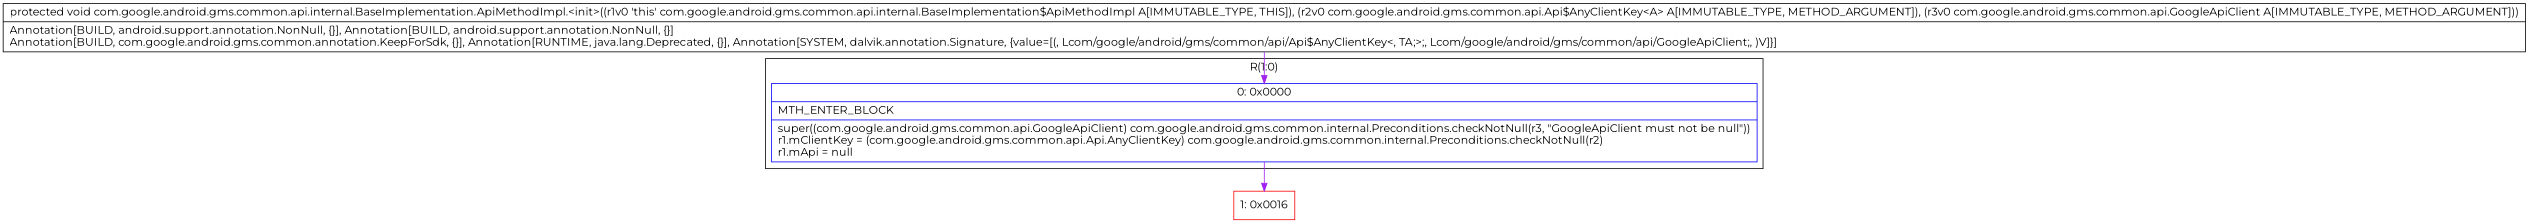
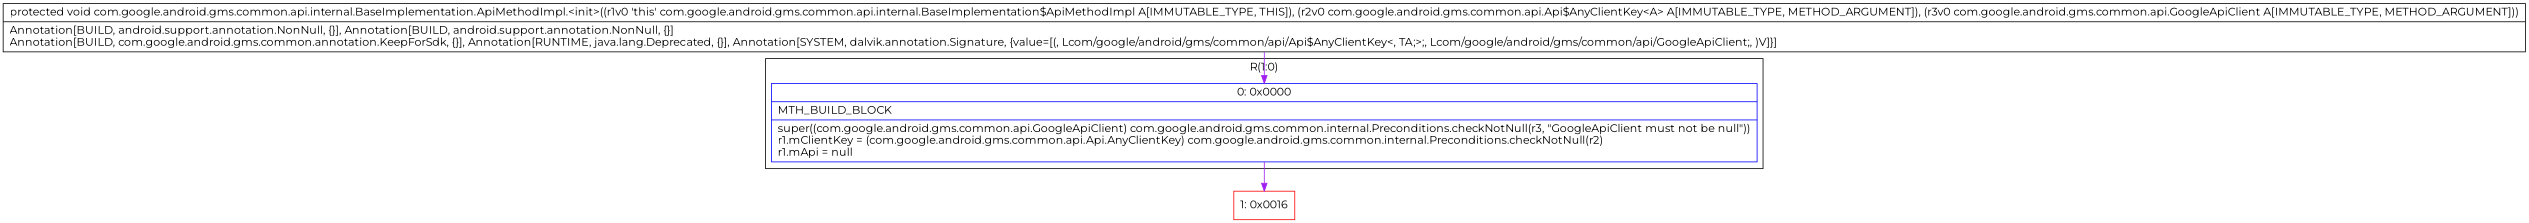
node "0: 0x0000": text "MTH_ENTER_BLOCK" -> "MTH_BUILD_BLOCK"
